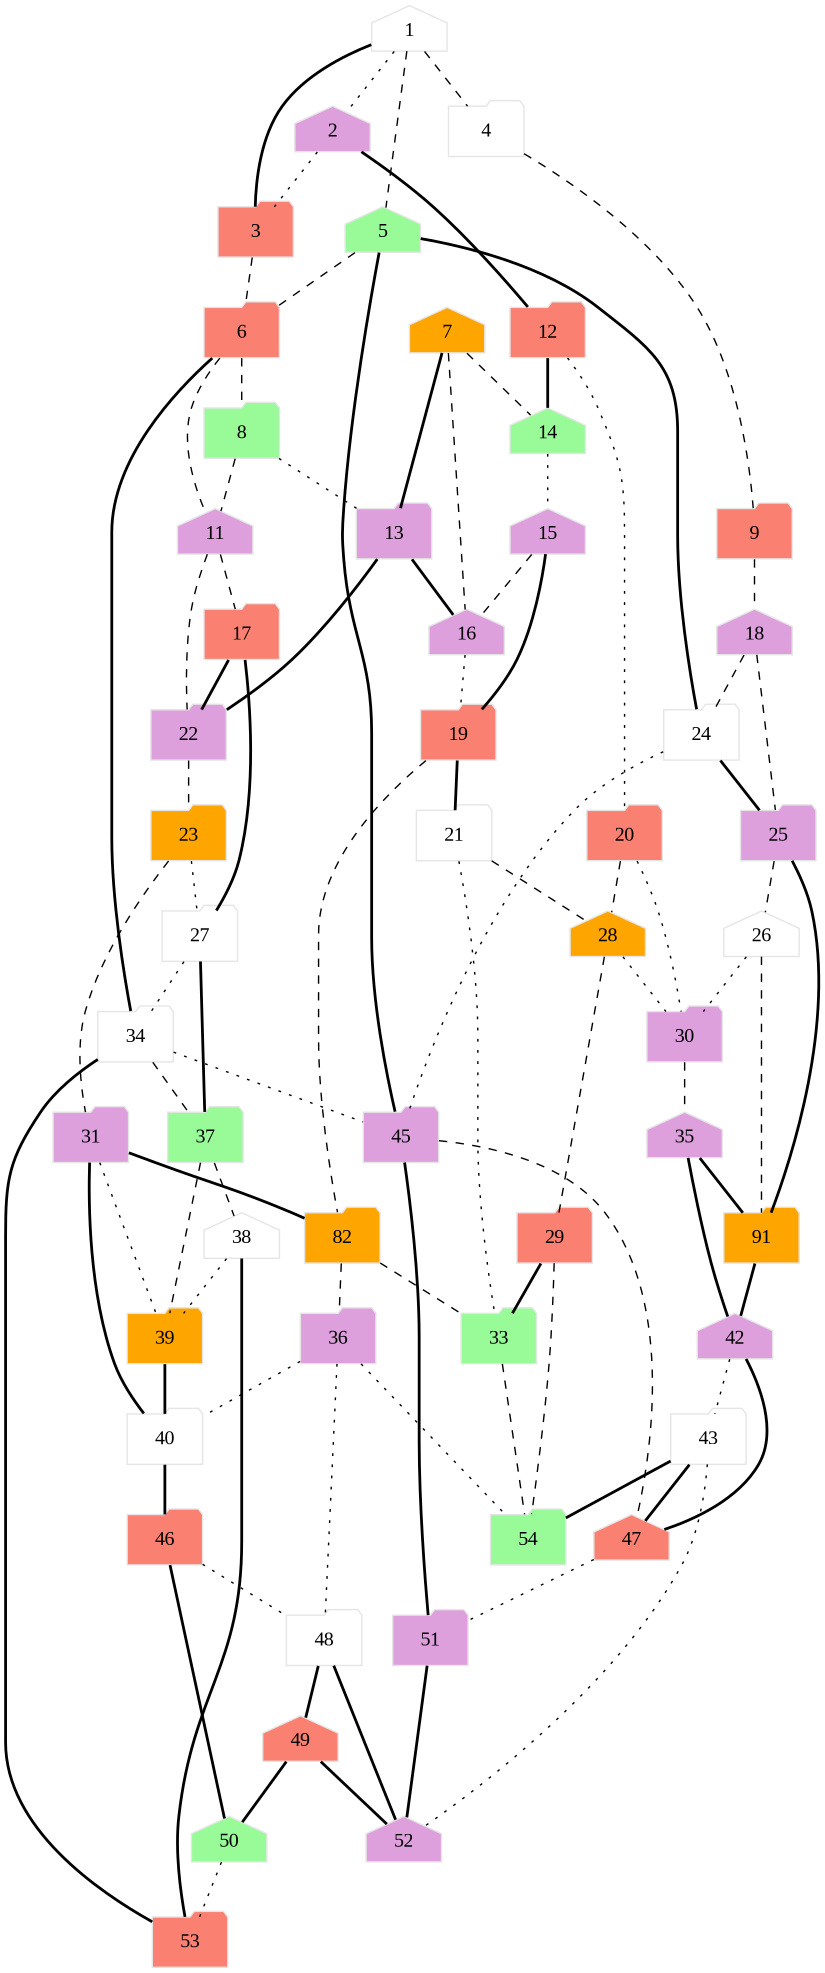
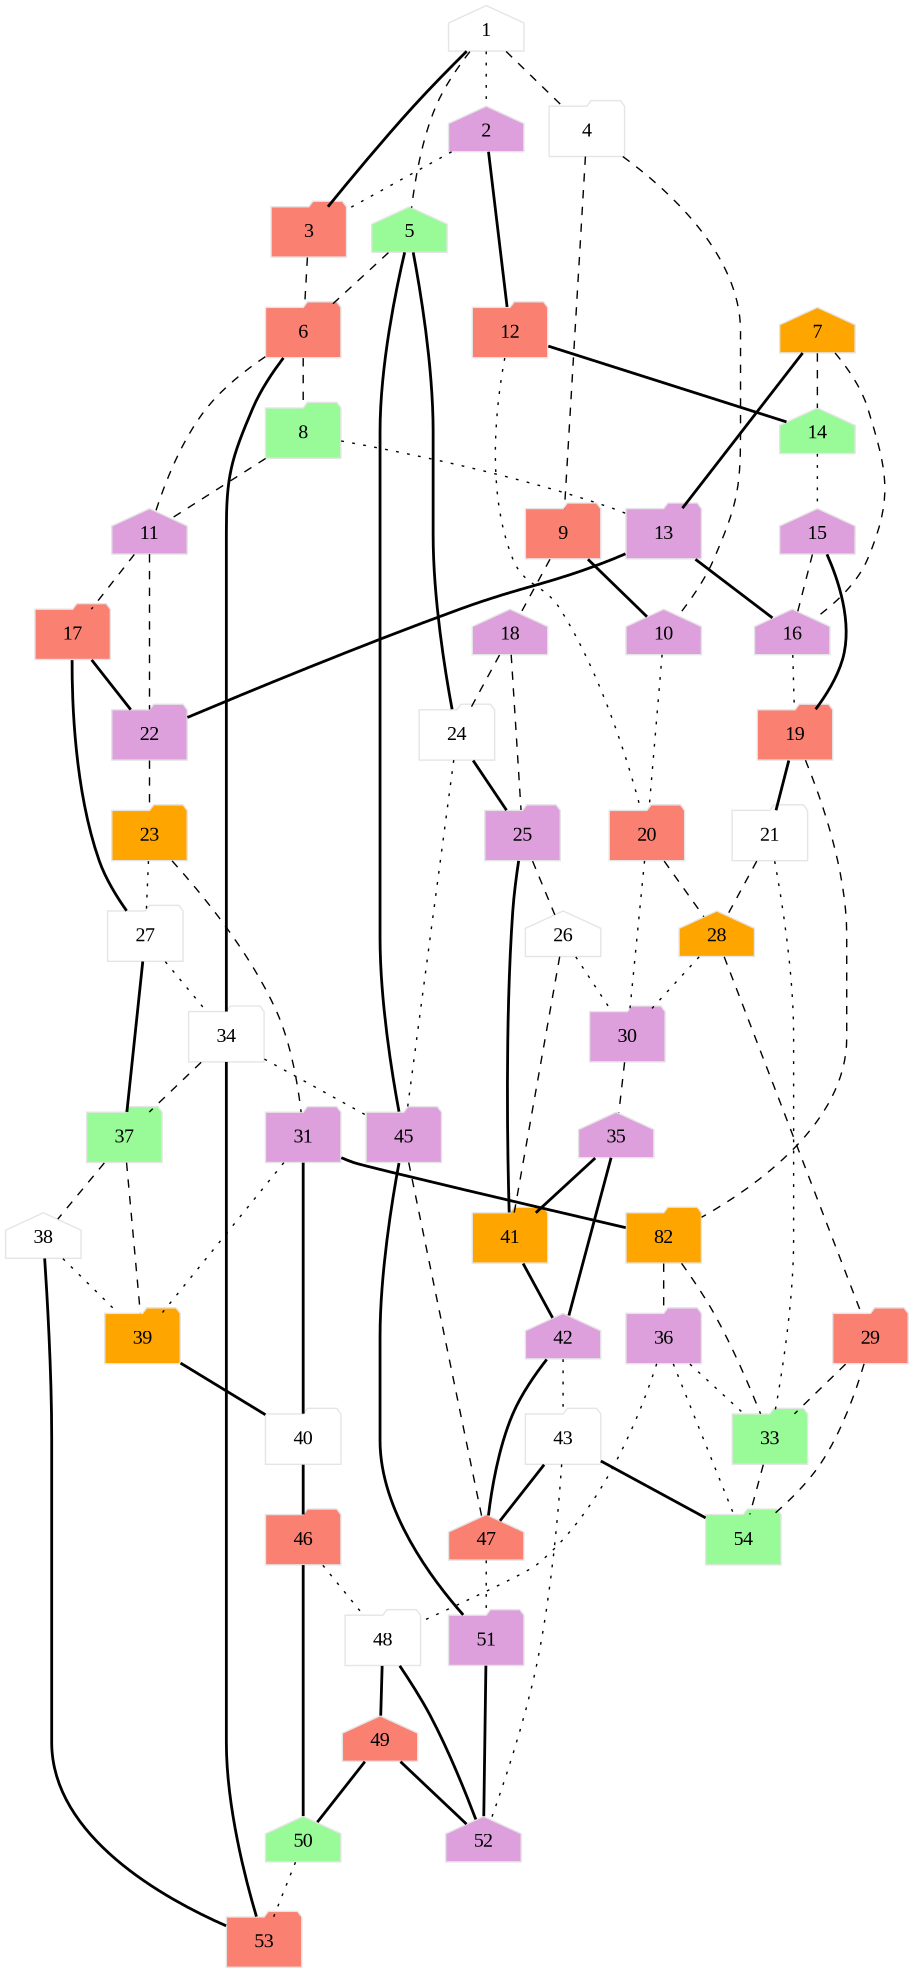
node "10": added
node "91": label "91" -> "41"
edge "29" -- "33": style bold -> dashed
edge "36" -- "40": now "36" -- "33"
